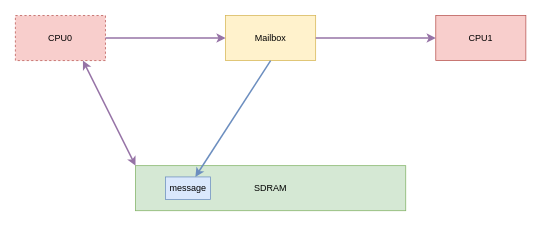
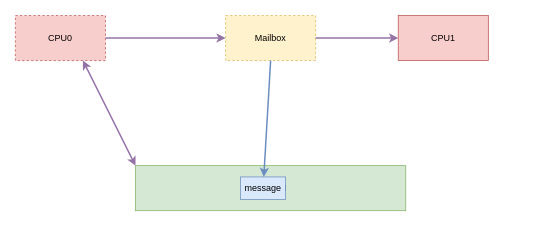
node "Mailbox": style solid -> dashed
node "CPU1": moved (480, 38) -> (443, 38)
node "message": moved (188, 188) -> (263, 188)
